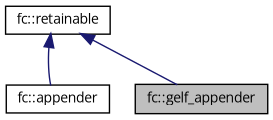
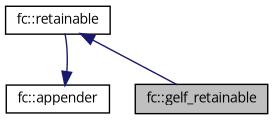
edge "fc::appender" -> "fc::retainable": reversed
node "fc::gelf_appender": label "fc::gelf_appender" -> "fc::gelf_retainable"
